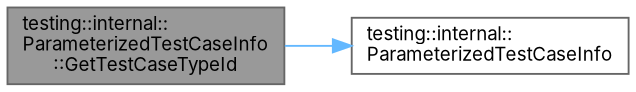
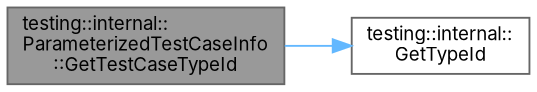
node "testing::internal:: ParameterizedTestCaseInfo": label "testing::internal:: ParameterizedTestCaseInfo" -> "testing::internal:: GetTypeId"
